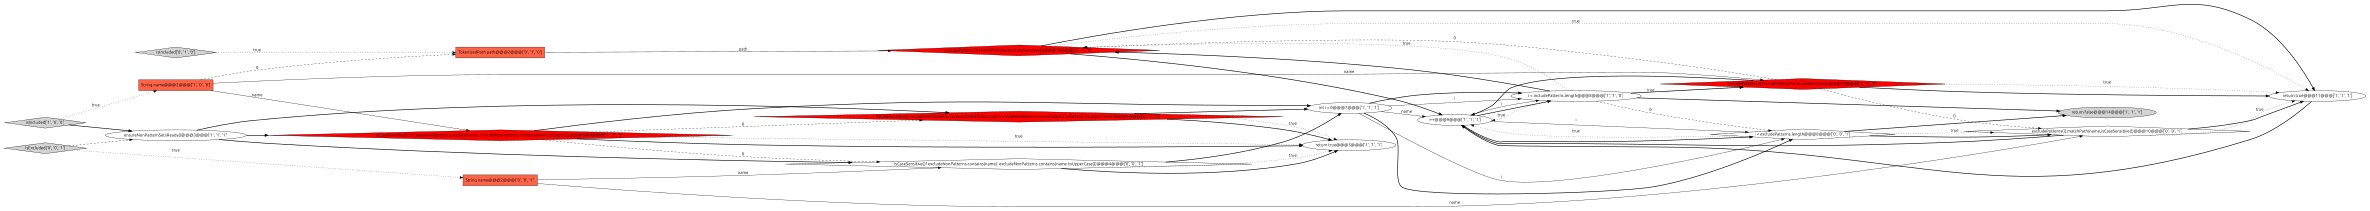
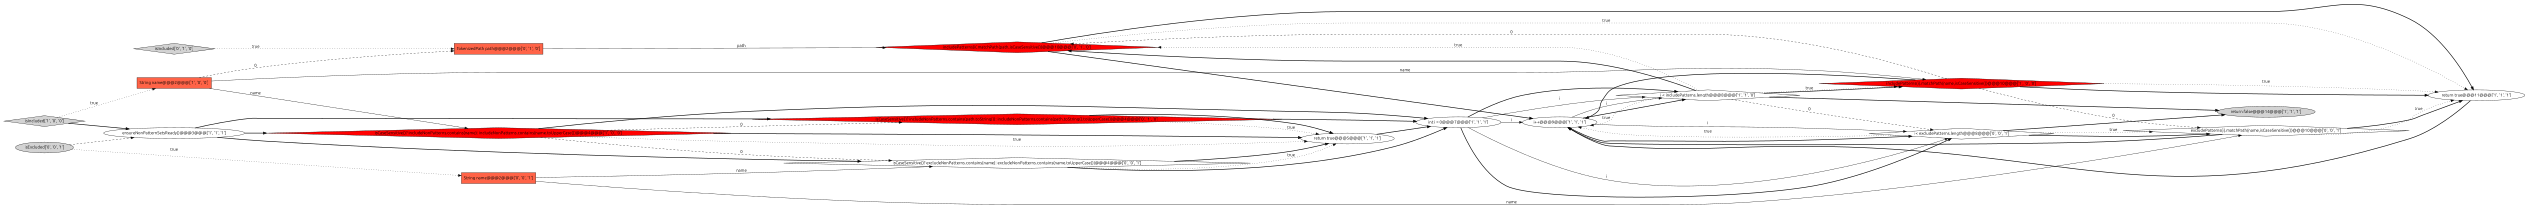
node "i < includePatterns.length@@@8@@@['1', '1', '0']": shape ellipse -> diamond
edge "int i = 0@@@7@@@['1', '1', '1']" -> "i++@@@9@@@['1', '1', '1']": label "name" -> "i"
edge "return true@@@5@@@['1', '1', '1']" -> "int i = 0@@@7@@@['1', '1', '1']": added
node "isExcluded['0', '0', '1']": shape diamond -> ellipse
